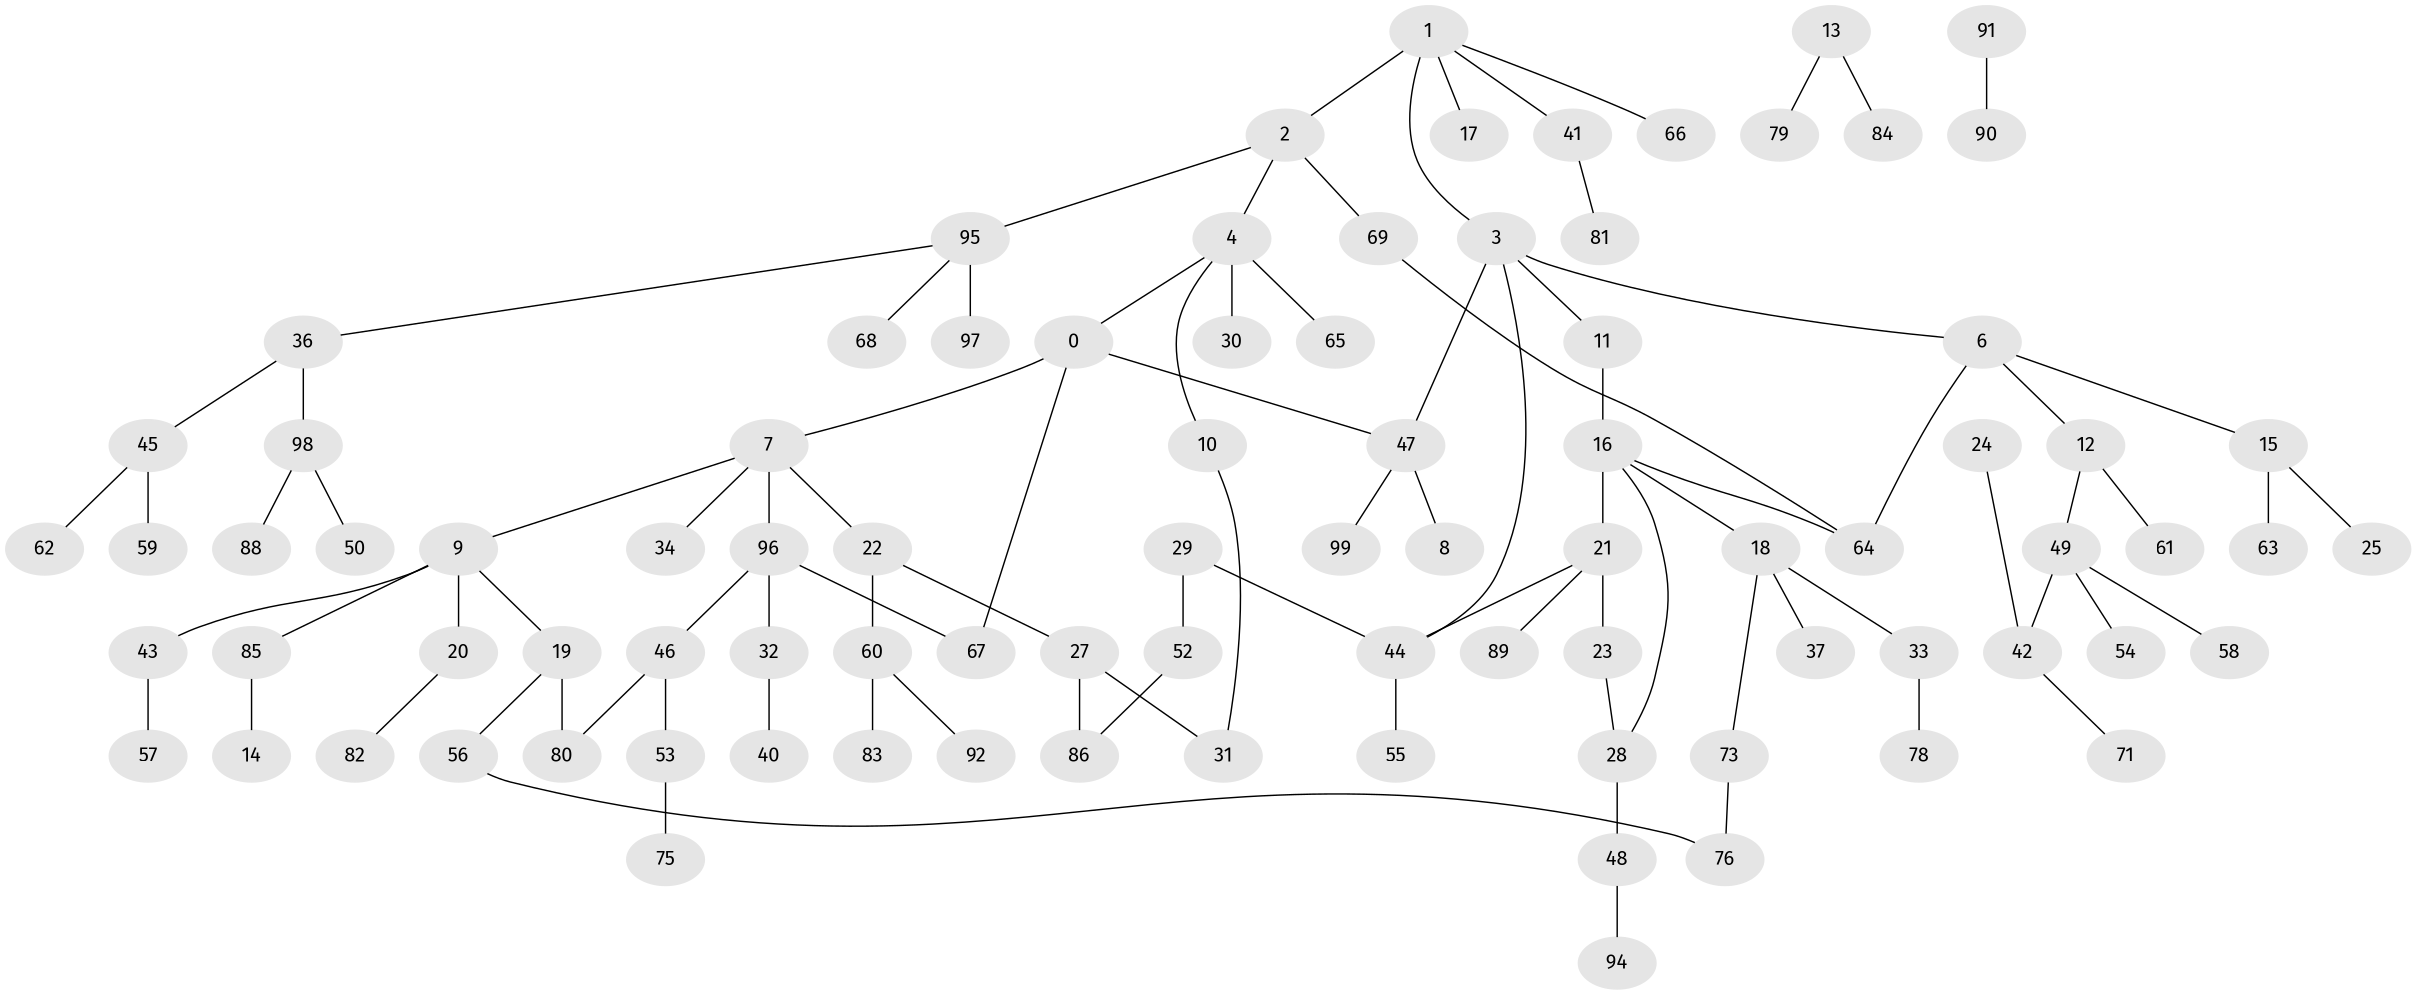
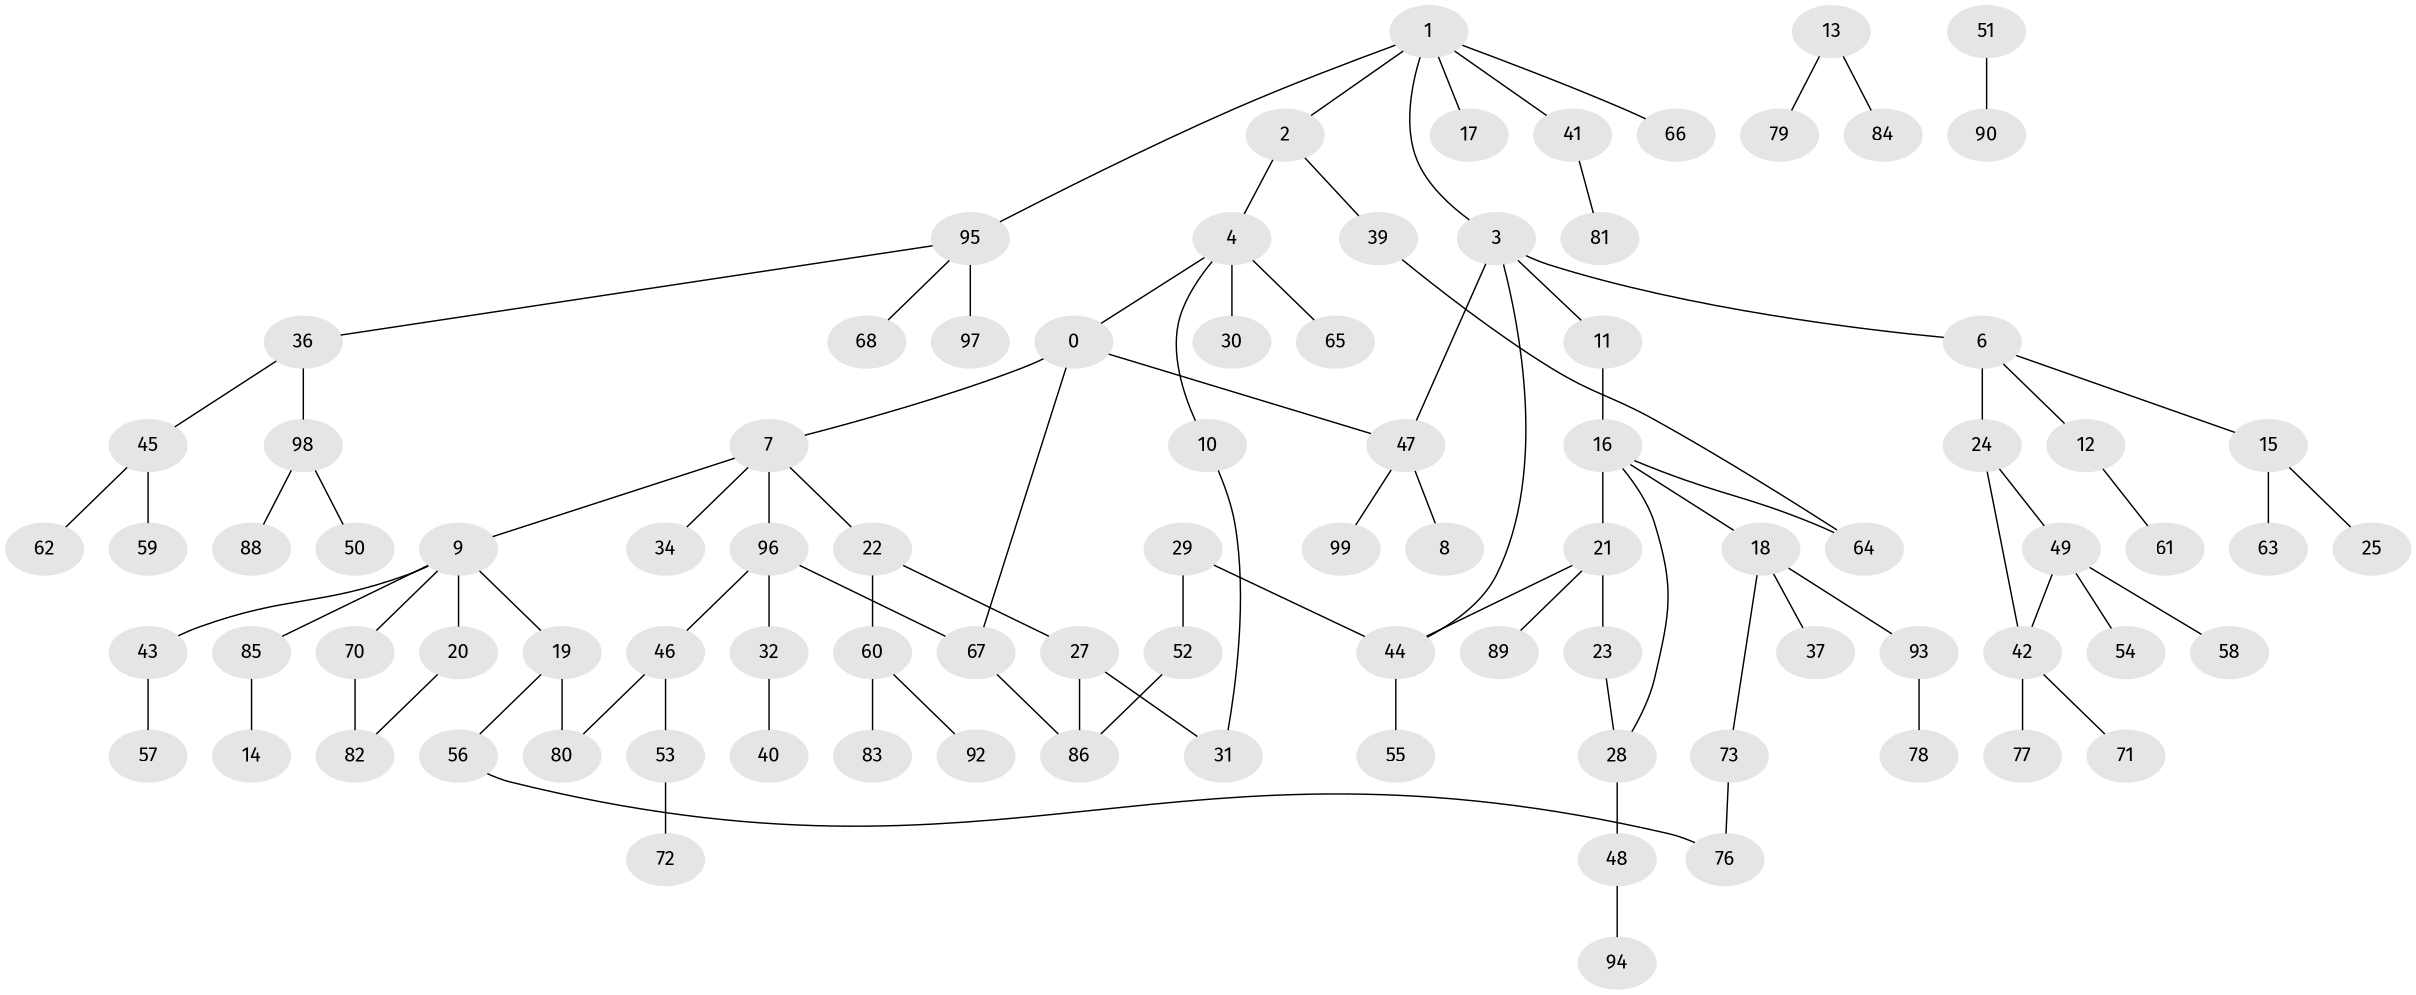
node "91": label "91" -> "51"
edge "2" -- "95": now "1" -- "95"
node "69": label "69" -> "39"
edge "6" -- "64": now "6" -- "24"
edge "12" -- "49": now "24" -- "49"
node "70": added
node "33": label "33" -> "93"
edge "67" -- "86": added
node "77": added
node "75": label "75" -> "72"
